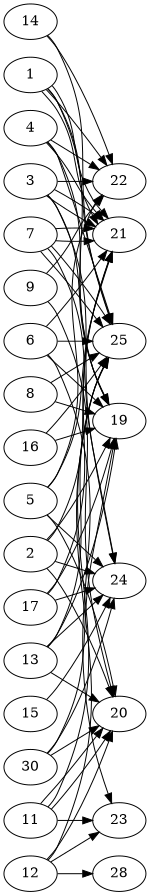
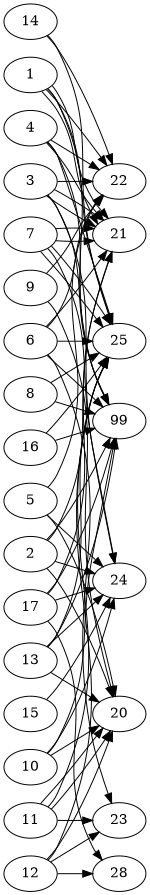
edge "6" -> "22": added
edge "5" -> "21": removed
node "19": label "19" -> "99"
edge "17" -> "28": added
node "30": label "30" -> "10"
